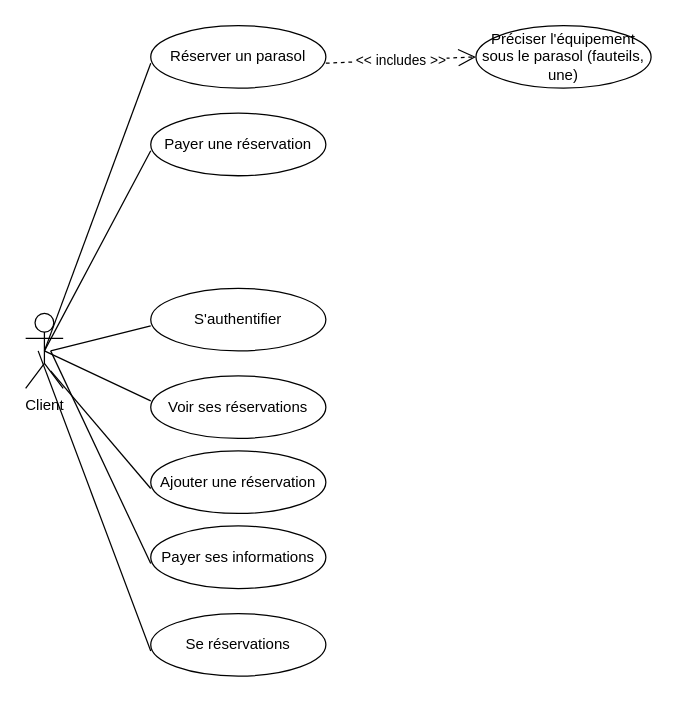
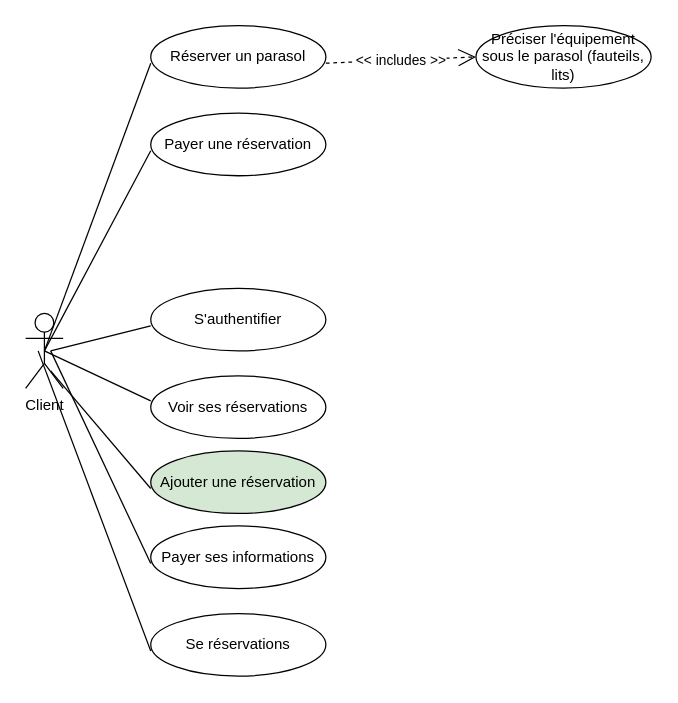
node "Préciser l'équipement sous le parasol (fauteils, une)": label "Préciser l'équipement sous le parasol (fauteils, une)" -> "Préciser l'équipement sous le parasol (fauteils, lits)"
node "Ajouter une réservation": fillcolor #ffffff -> #d5e8d4
